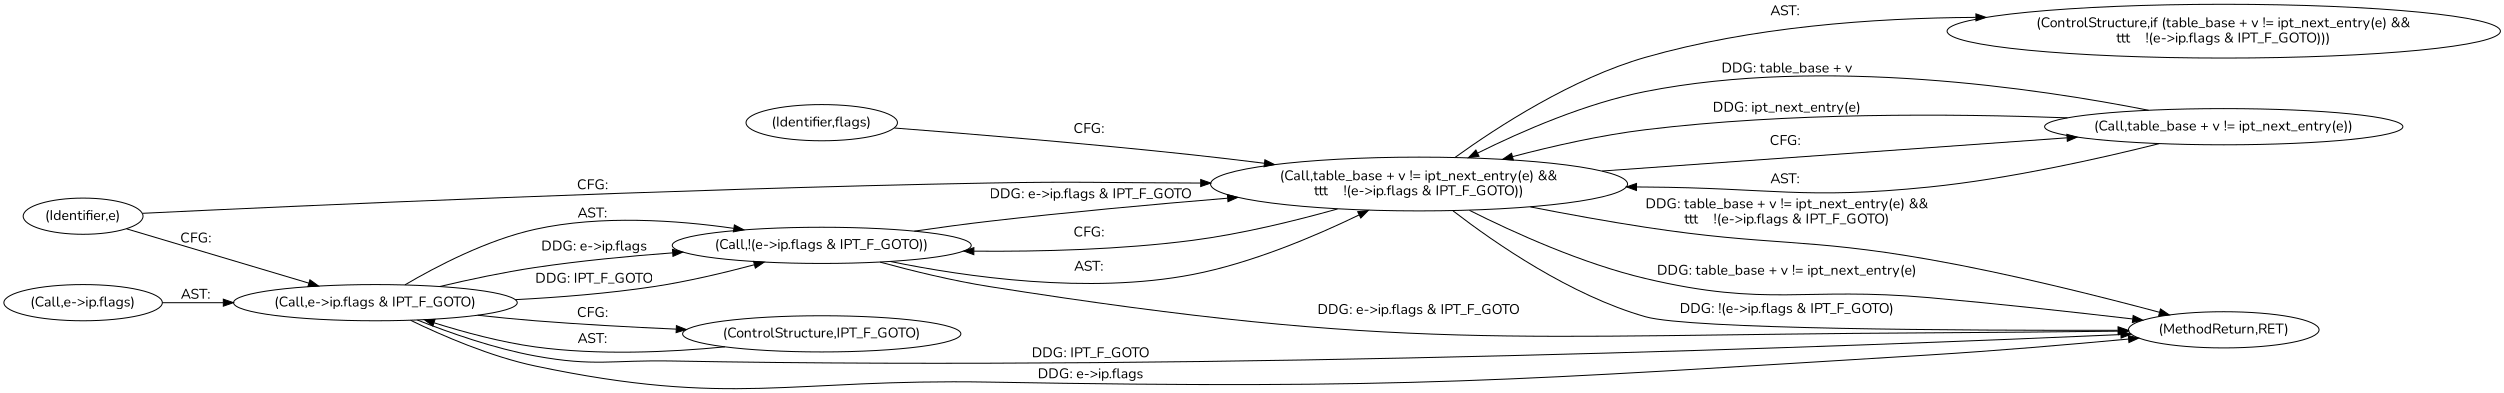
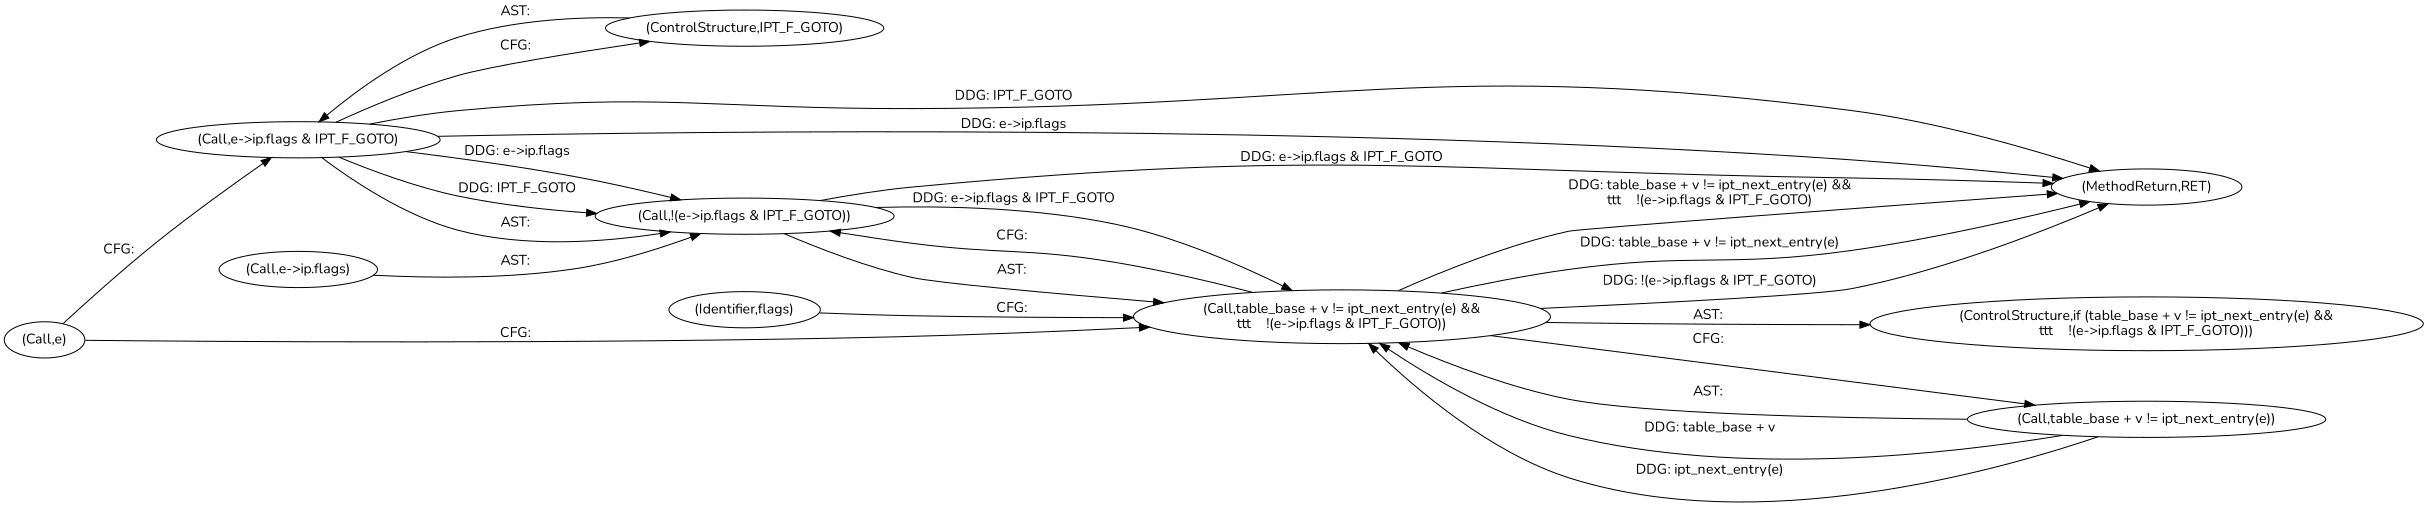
node "(Identifier,e)": label "(Identifier,e)" -> "(Call,e)"
edge "(Call,e->ip.flags)" -> "(Call,e->ip.flags & IPT_F_GOTO)": now "(Call,e->ip.flags)" -> "(Call,!(e->ip.flags & IPT_F_GOTO))"
